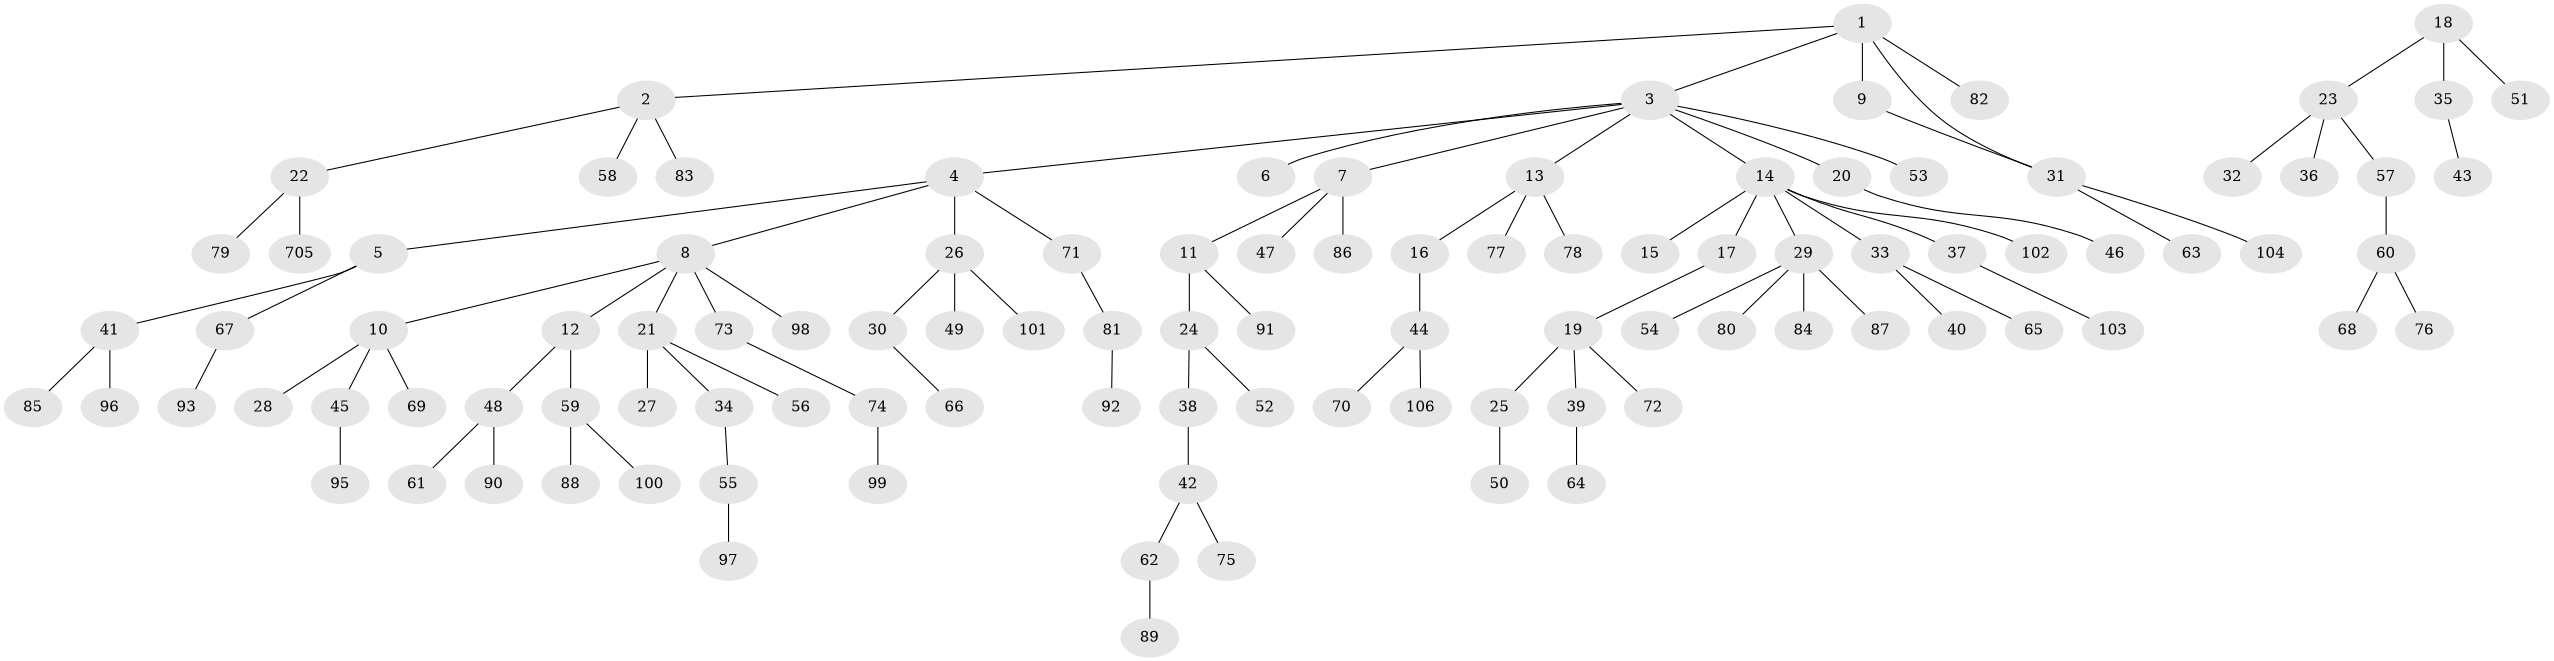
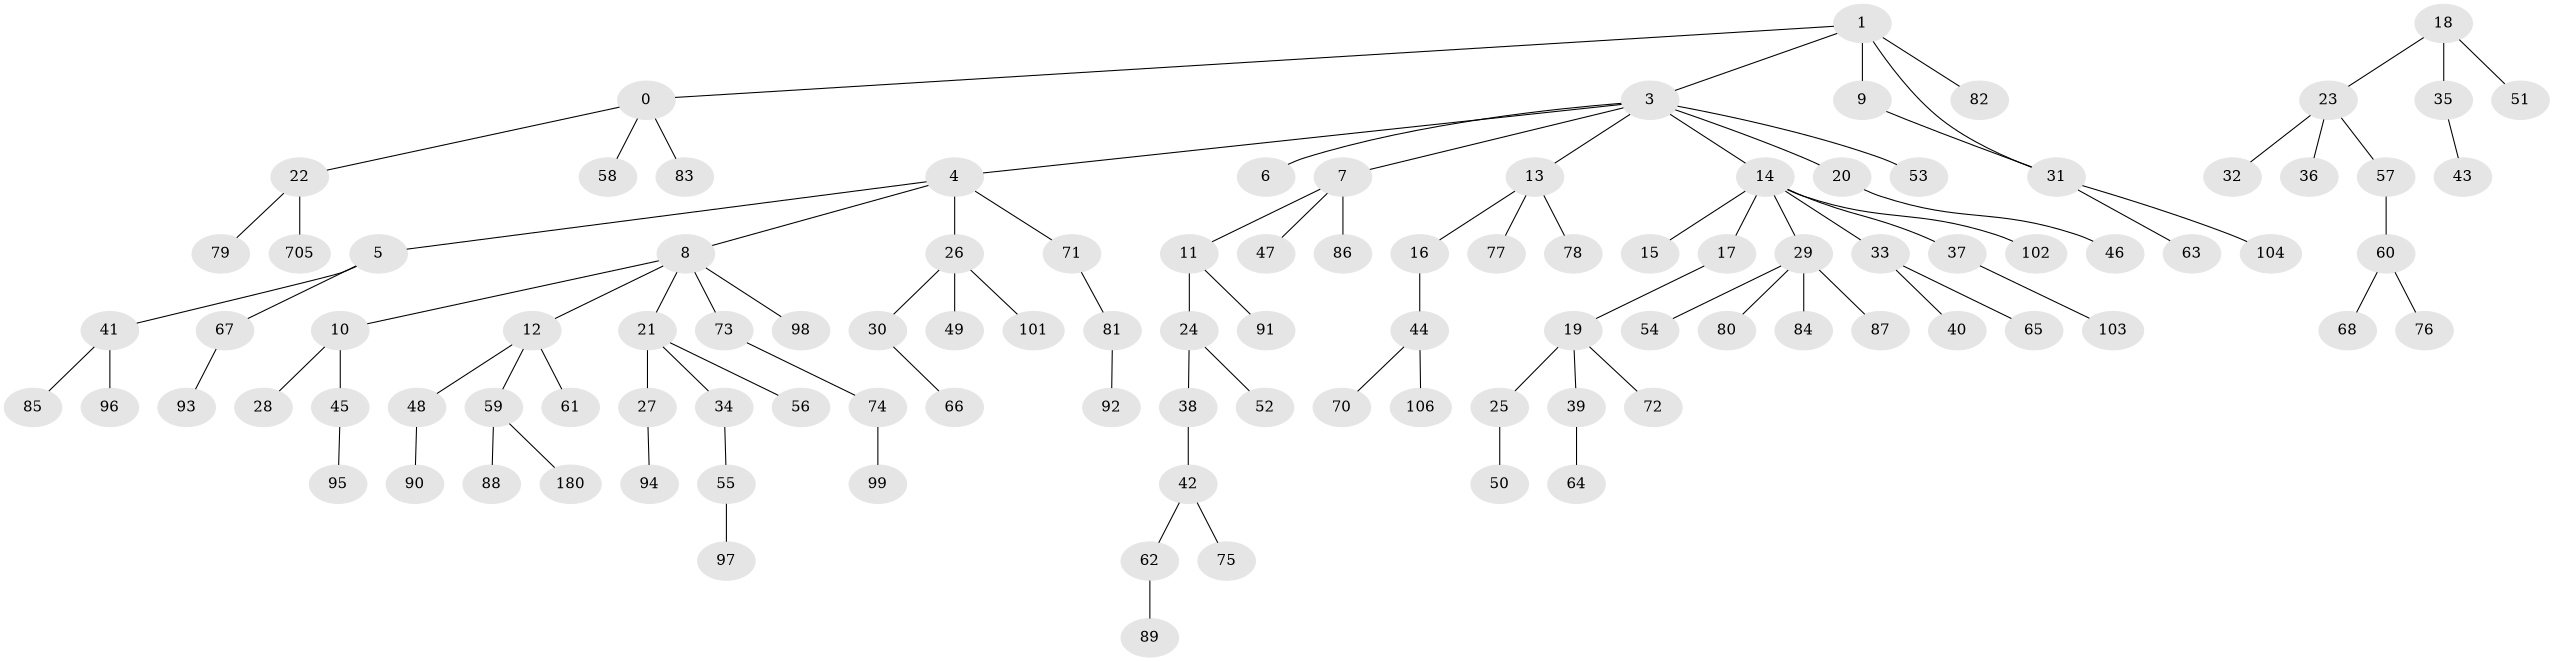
node "2": label "2" -> "0"
node "69": removed
edge "48" -- "61": now "12" -- "61"
node "100": label "100" -> "180"
node "94": added
